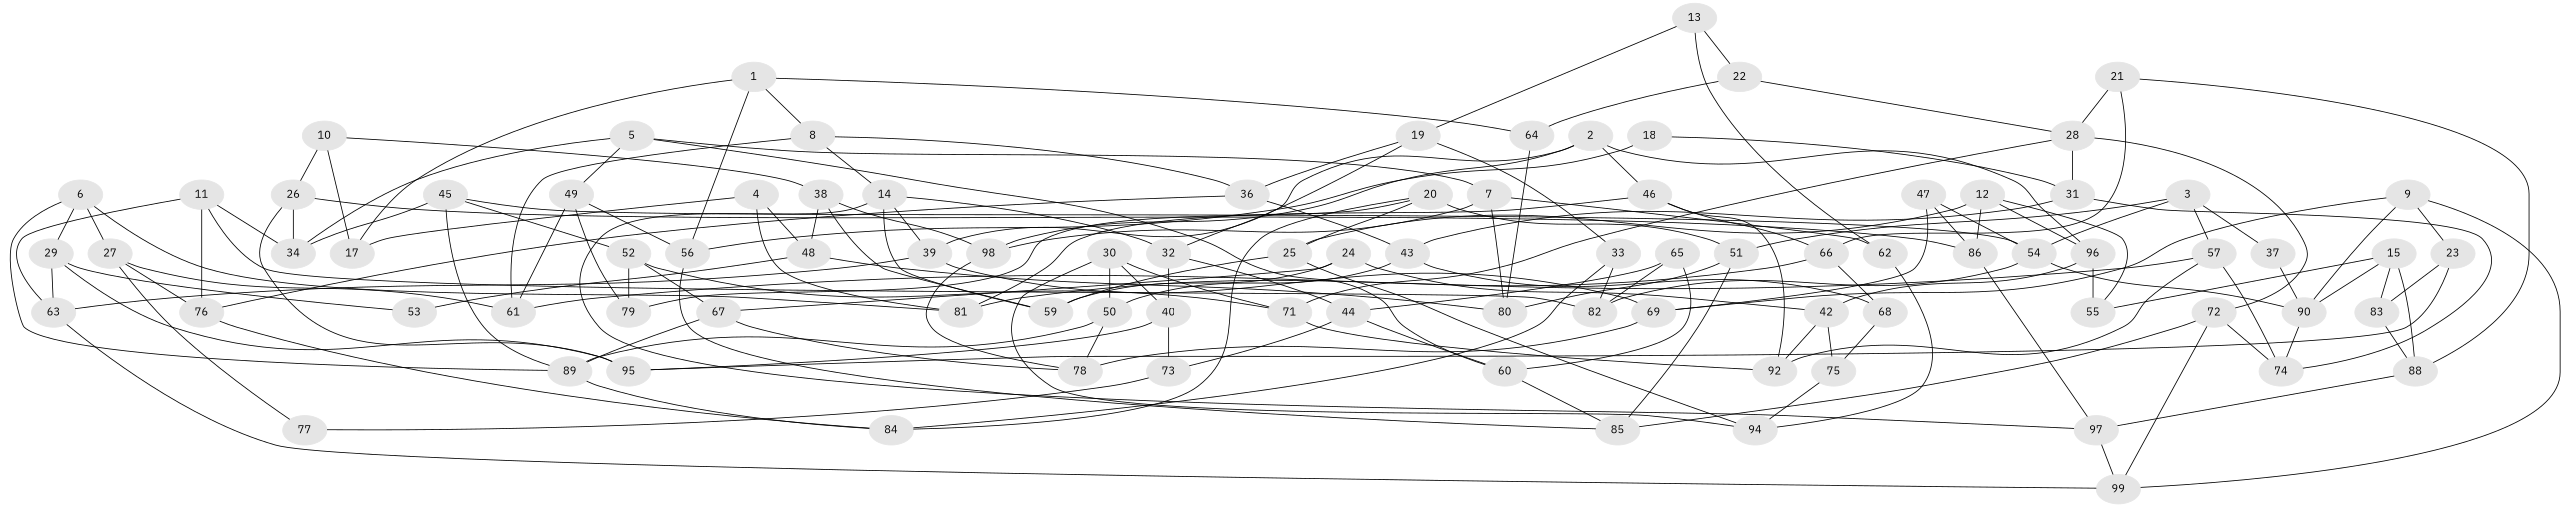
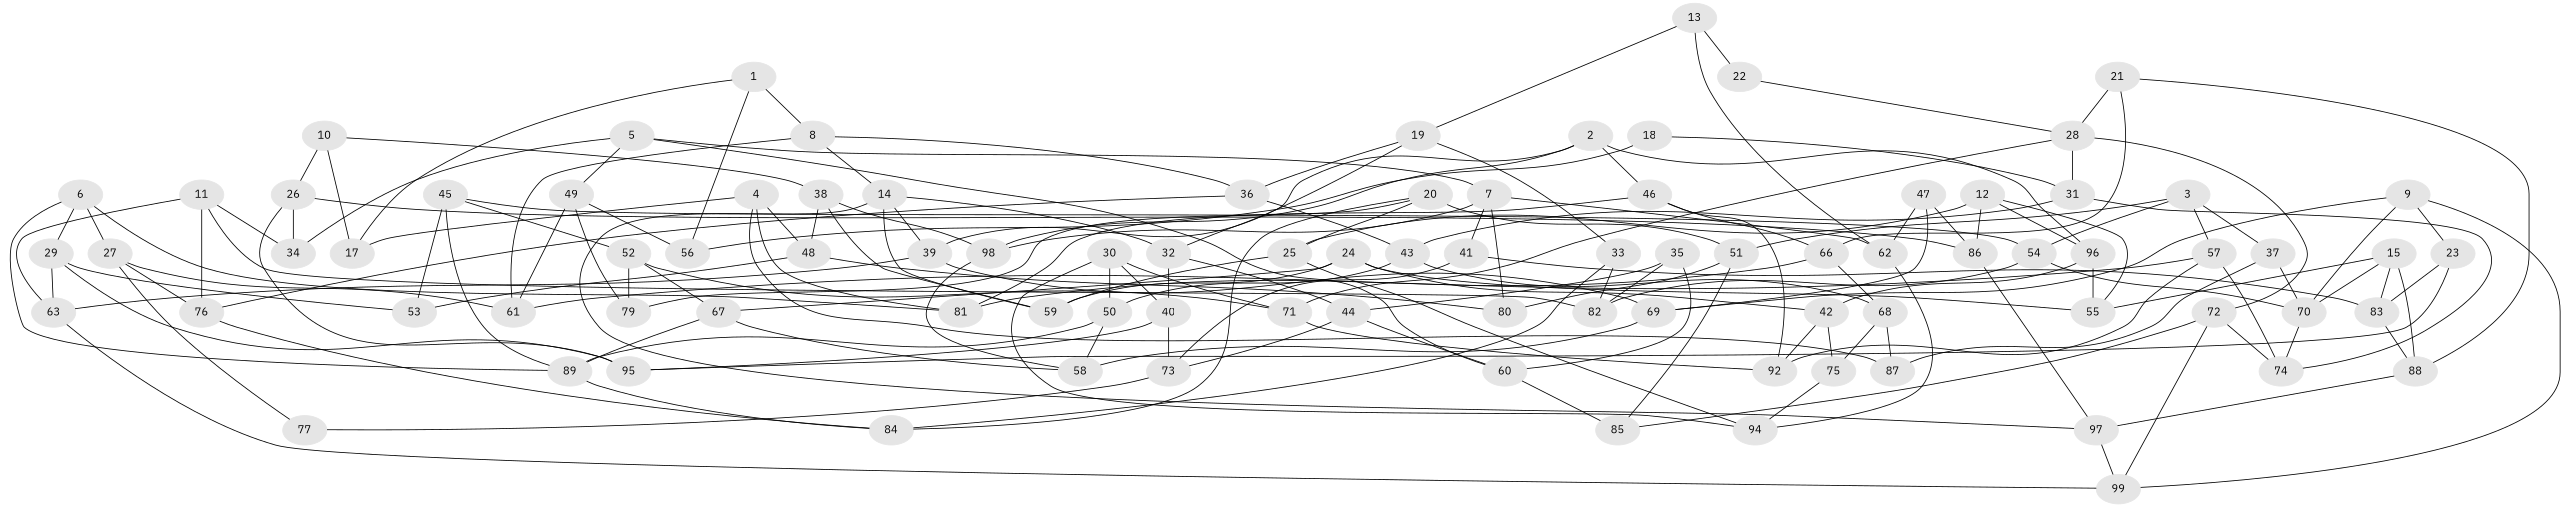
node "64": removed
edge "45" -- "34": now "45" -- "53"
edge "47" -- "54": now "47" -- "62"
node "41": added
node "65": label "65" -> "35"
edge "24" -- "55": added
node "90": label "90" -> "70"
node "78": label "78" -> "58"
node "87": added
edge "56" -- "85": removed
